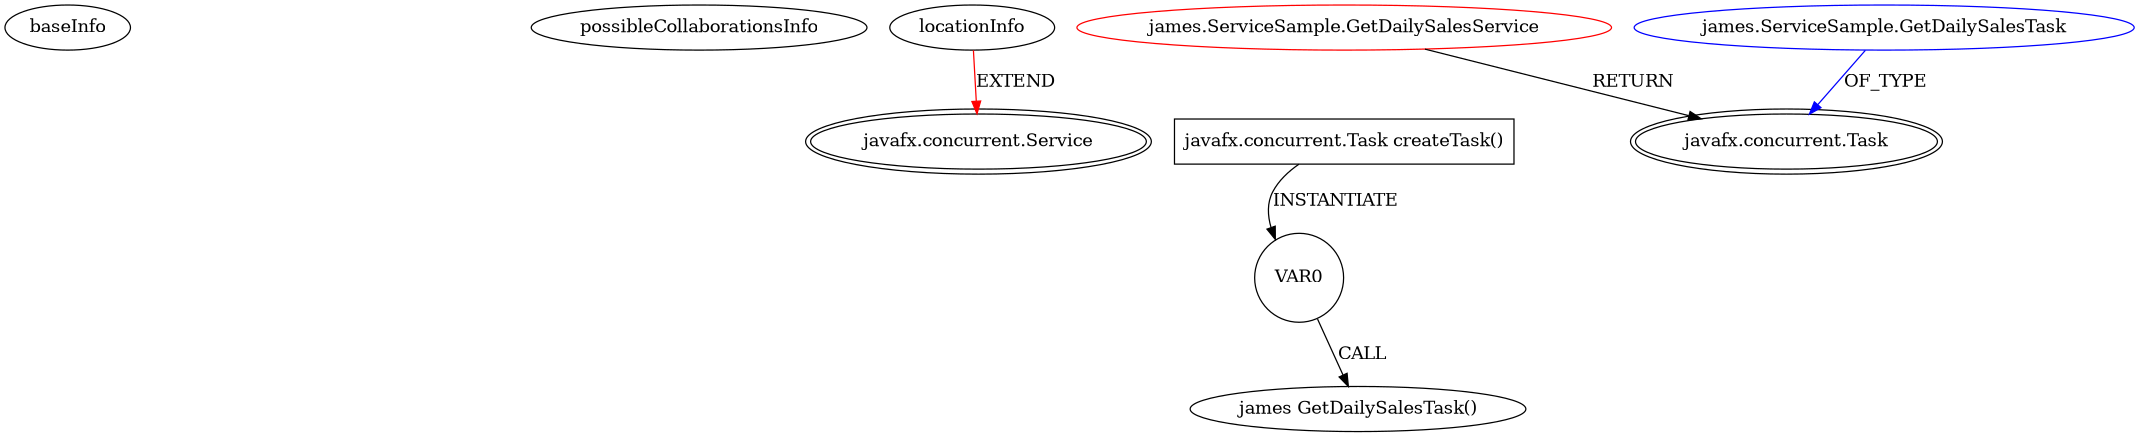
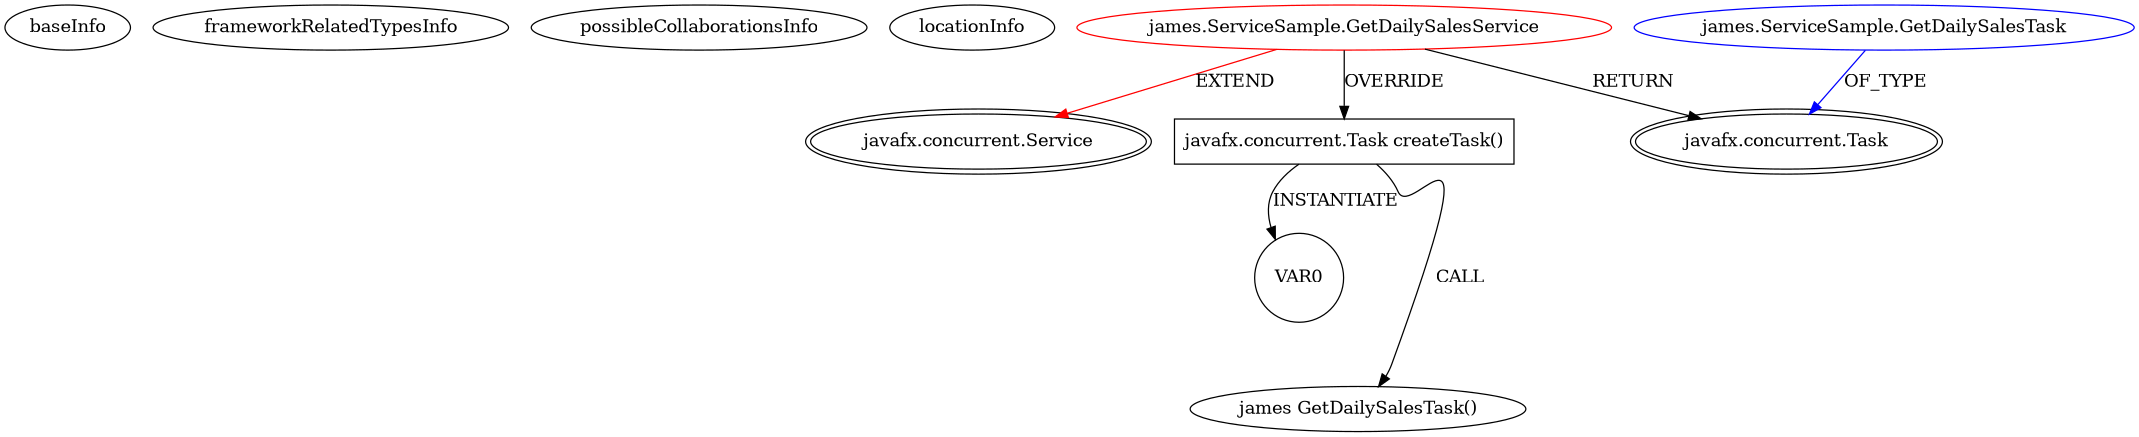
node "frameworkRelatedTypesInfo": added
edge "locationInfo" -> "javafx.concurrent.Service": now "james.ServiceSample.GetDailySalesService" -> "javafx.concurrent.Service"
edge "james.ServiceSample.GetDailySalesService" -> "javafx.concurrent.Task createTask()": added, label "OVERRIDE"
edge "VAR0" -> "james GetDailySalesTask()": now "javafx.concurrent.Task createTask()" -> "james GetDailySalesTask()"
